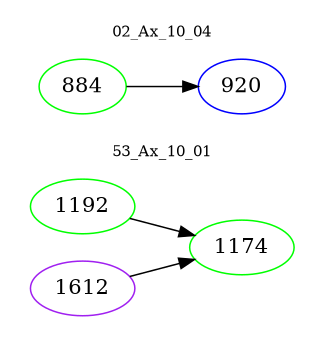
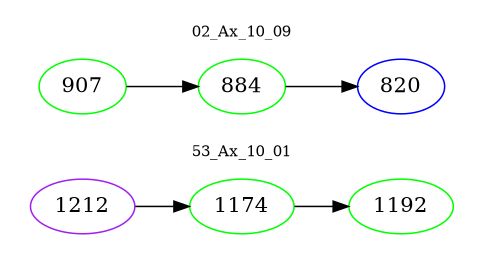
cluster "02_Ax_10_04": label "02_Ax_10_04" -> "02_Ax_10_09"
node "907": added
node "920": label "920" -> "820"
edge "1192" -> "1174": reversed
node "1612": label "1612" -> "1212"
